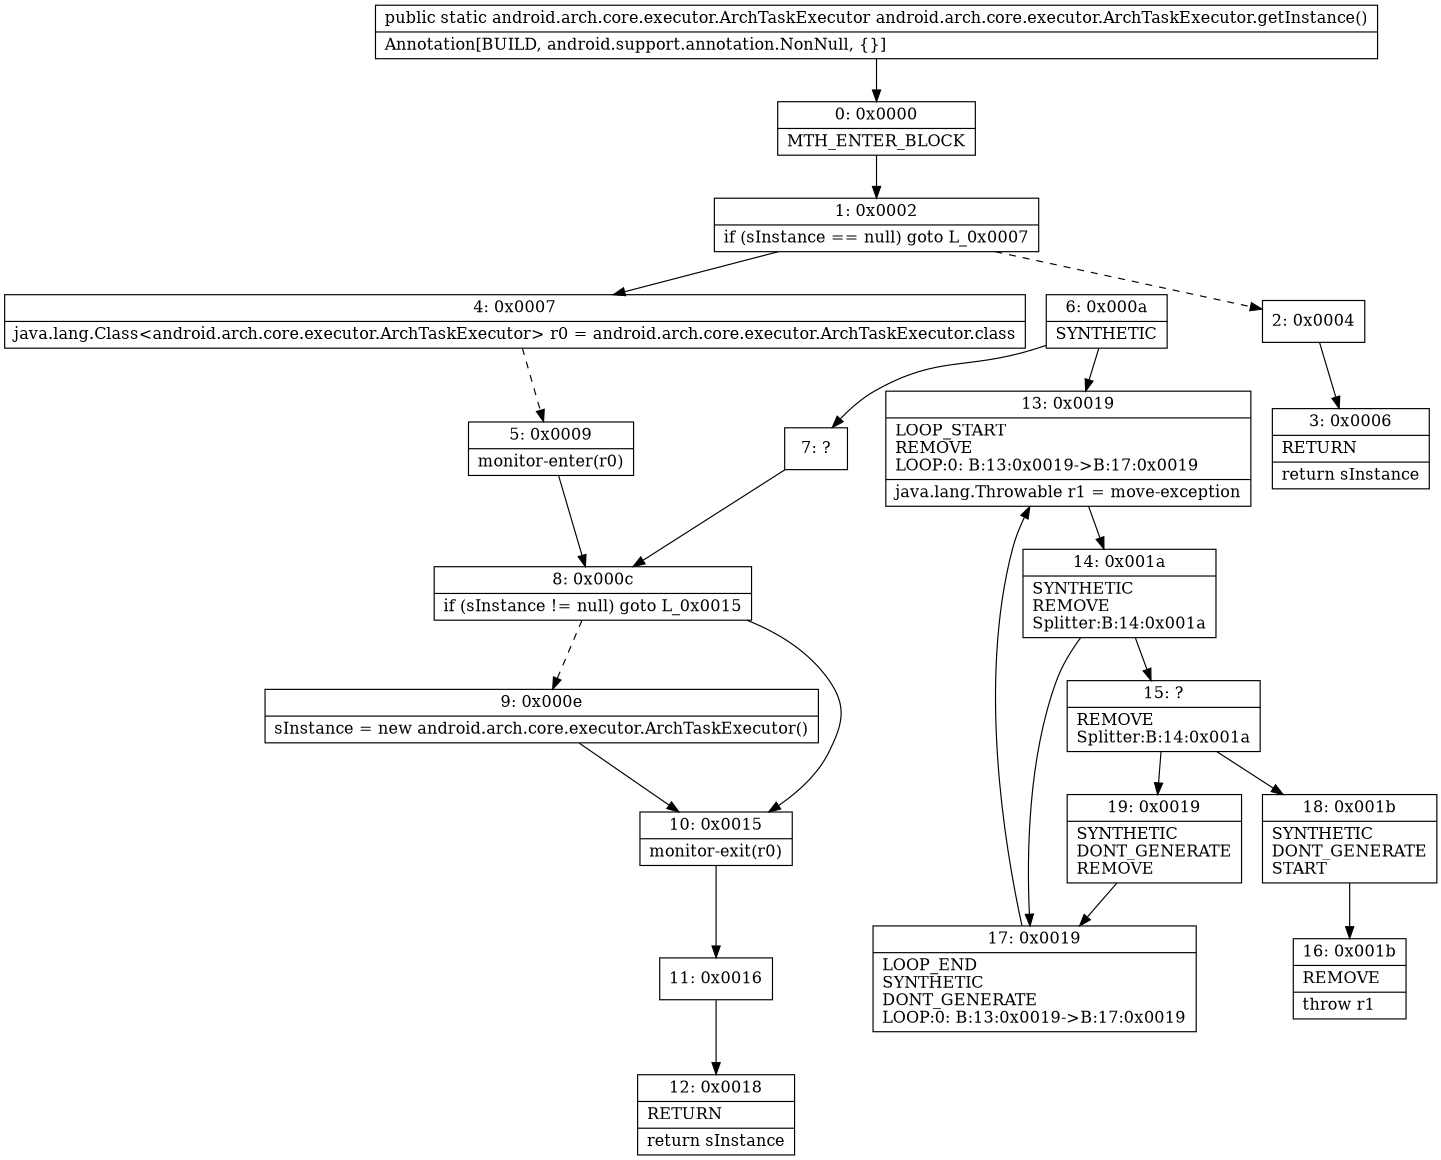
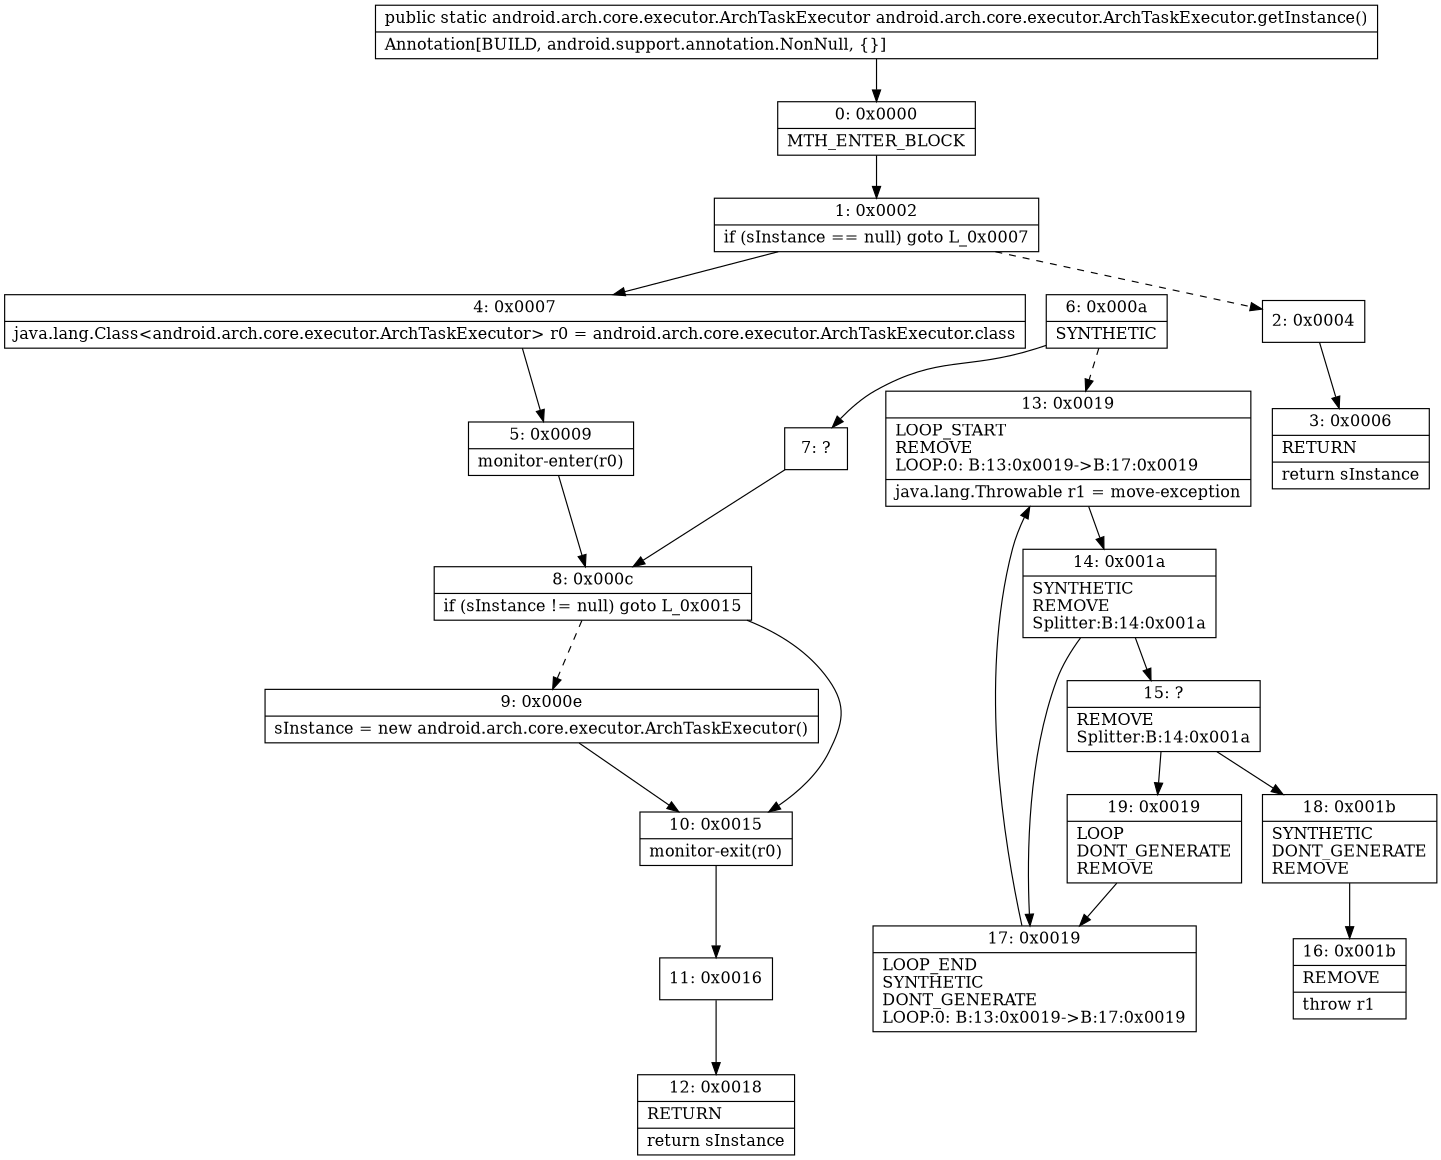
edge "6: 0x000a" -> "13: 0x0019": style solid -> dashed
edge "4: 0x0007" -> "5: 0x0009": style dashed -> solid
node "19: 0x0019": text "SYNTHETIC" -> "LOOP"
node "18: 0x001b": text "START" -> "REMOVE"
